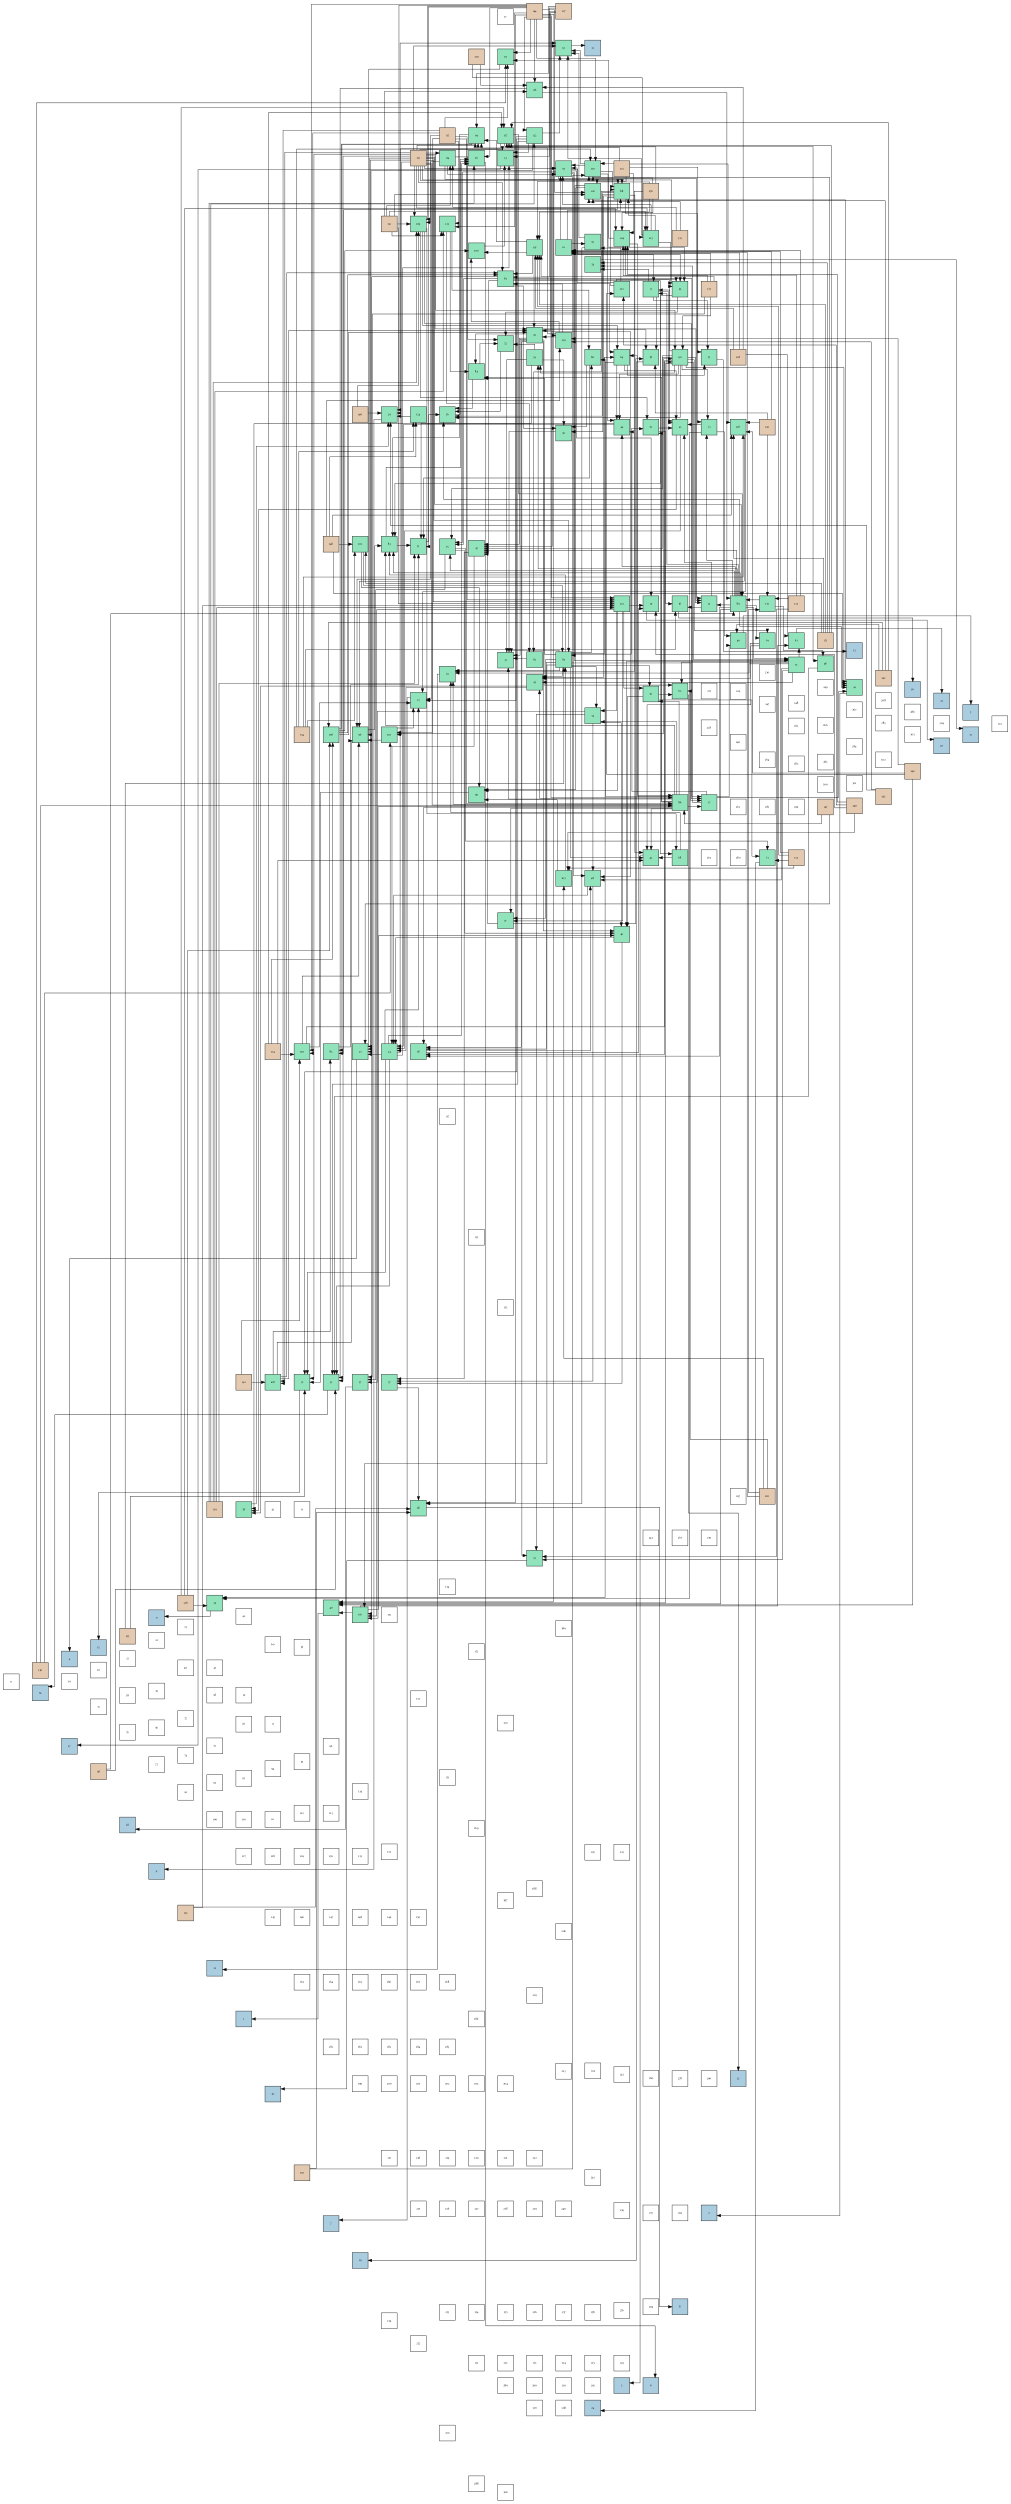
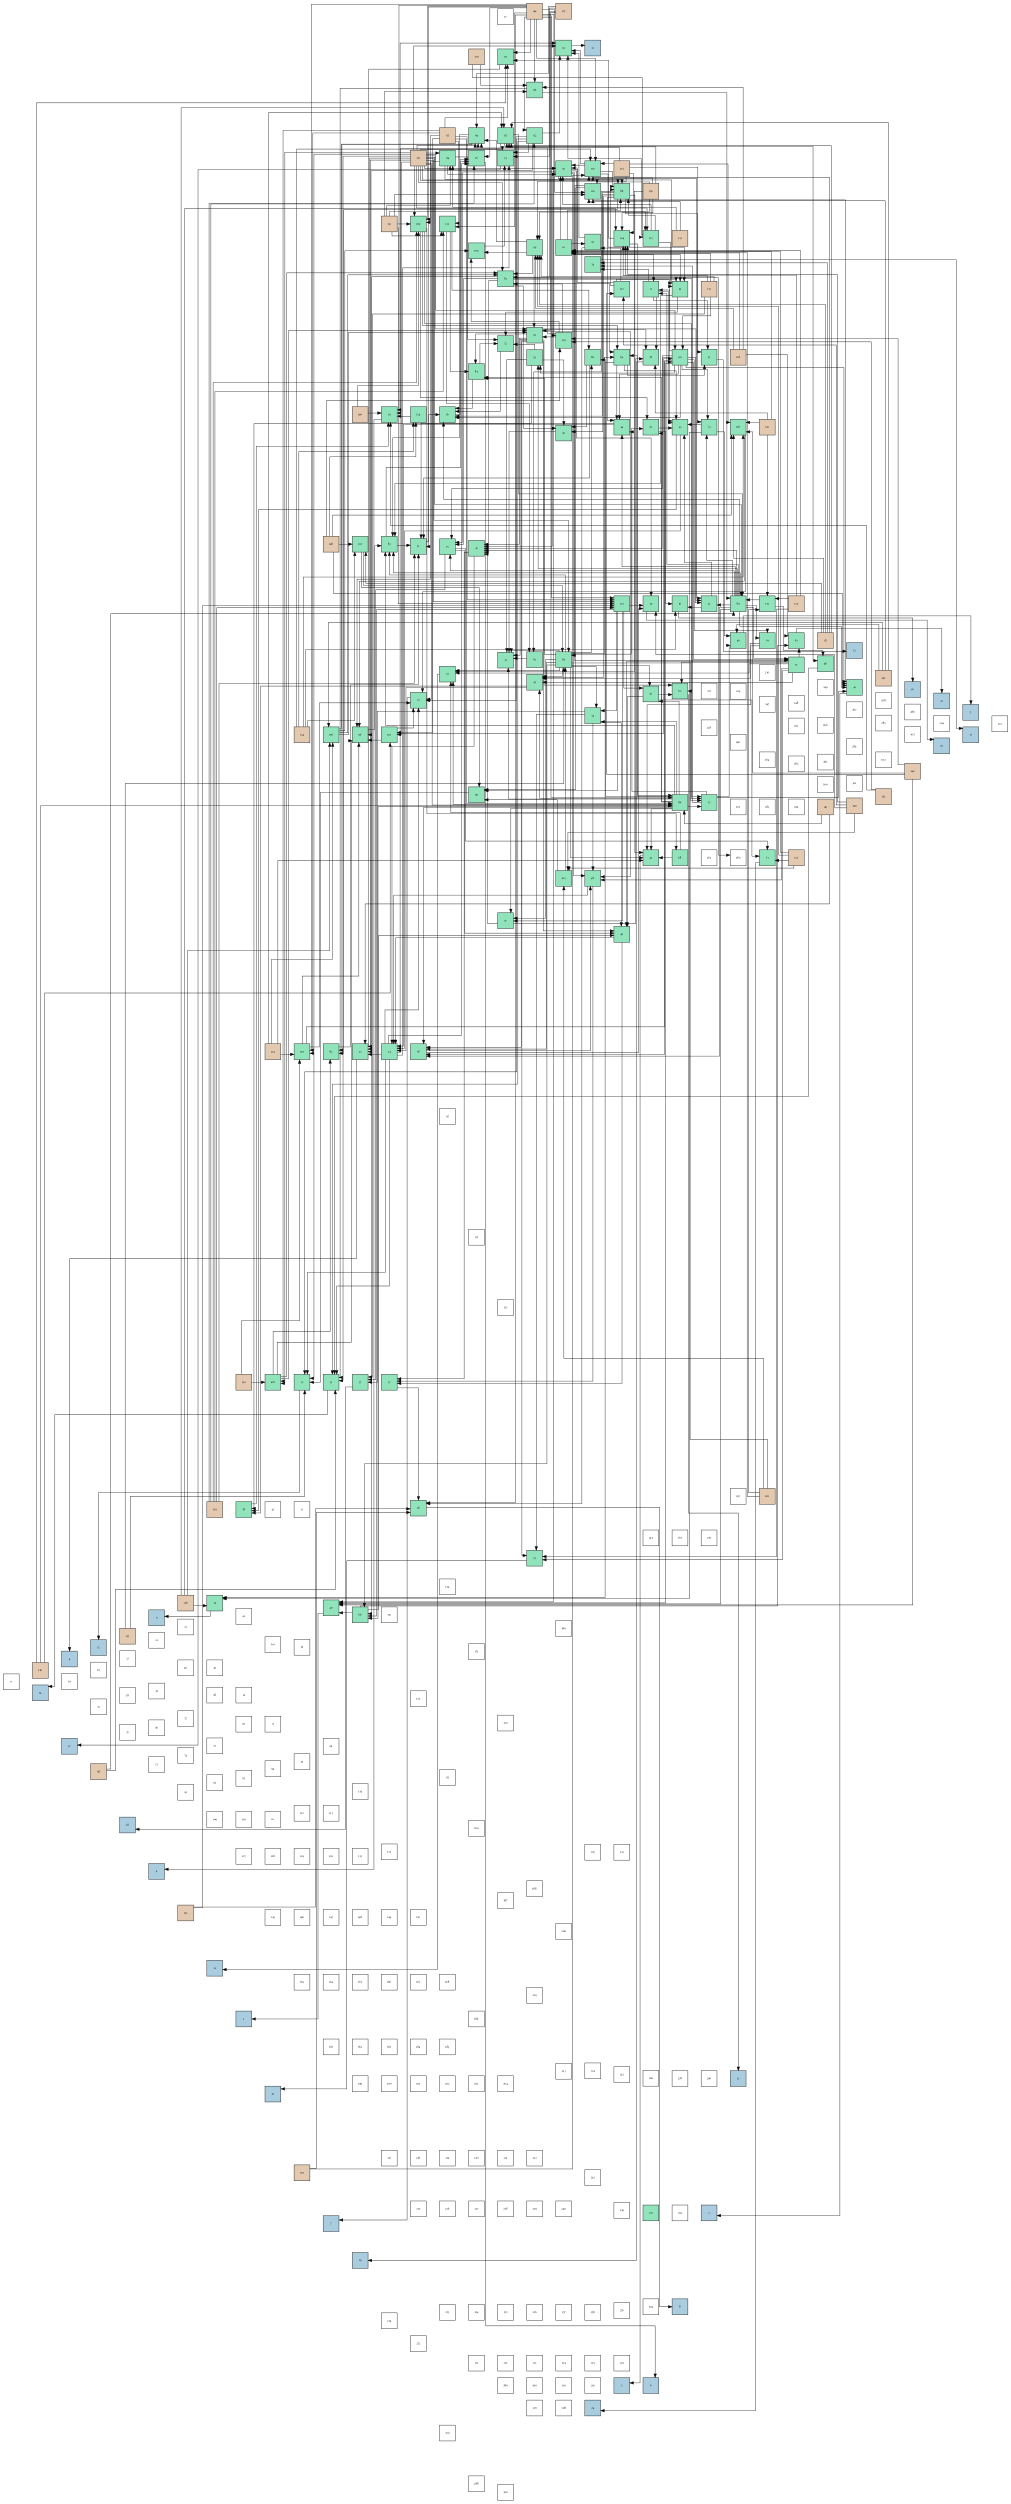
edge "87" -> "68": now "87" -> "280"
node "277": fillcolor #ffffff -> #91e3bb
